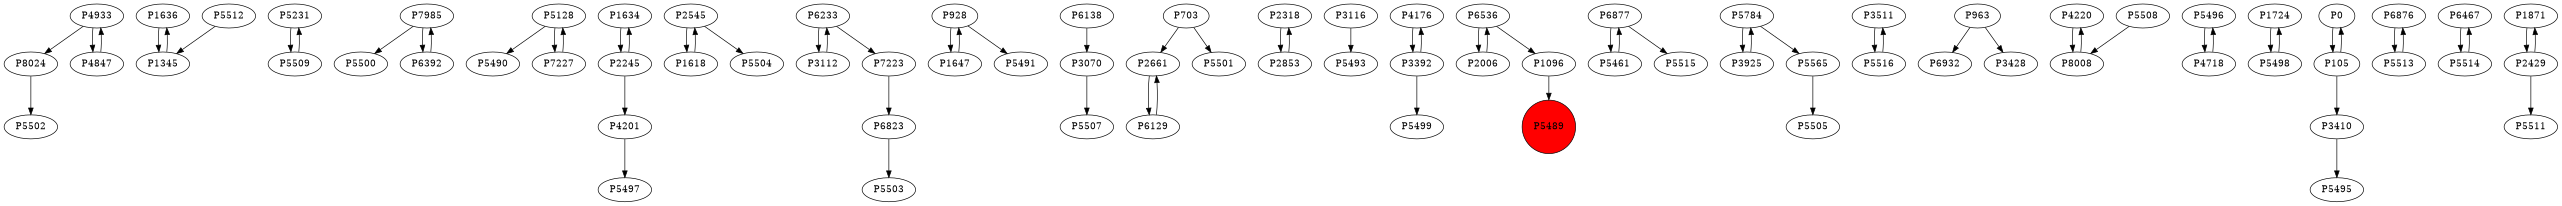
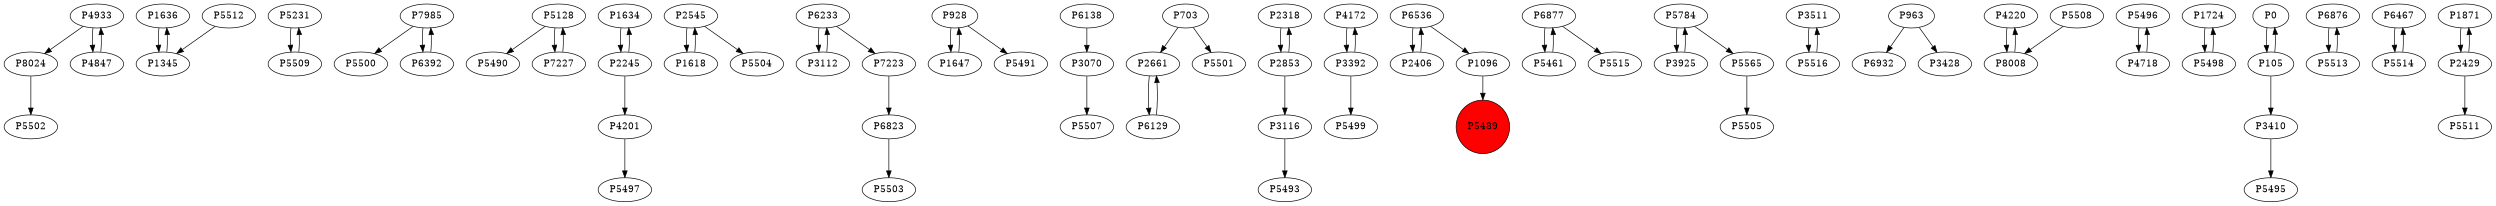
node "P4176": label "P4176" -> "P4172"
node "P2006": label "P2006" -> "P2406"
edge "P2853" -> "P3116": added
